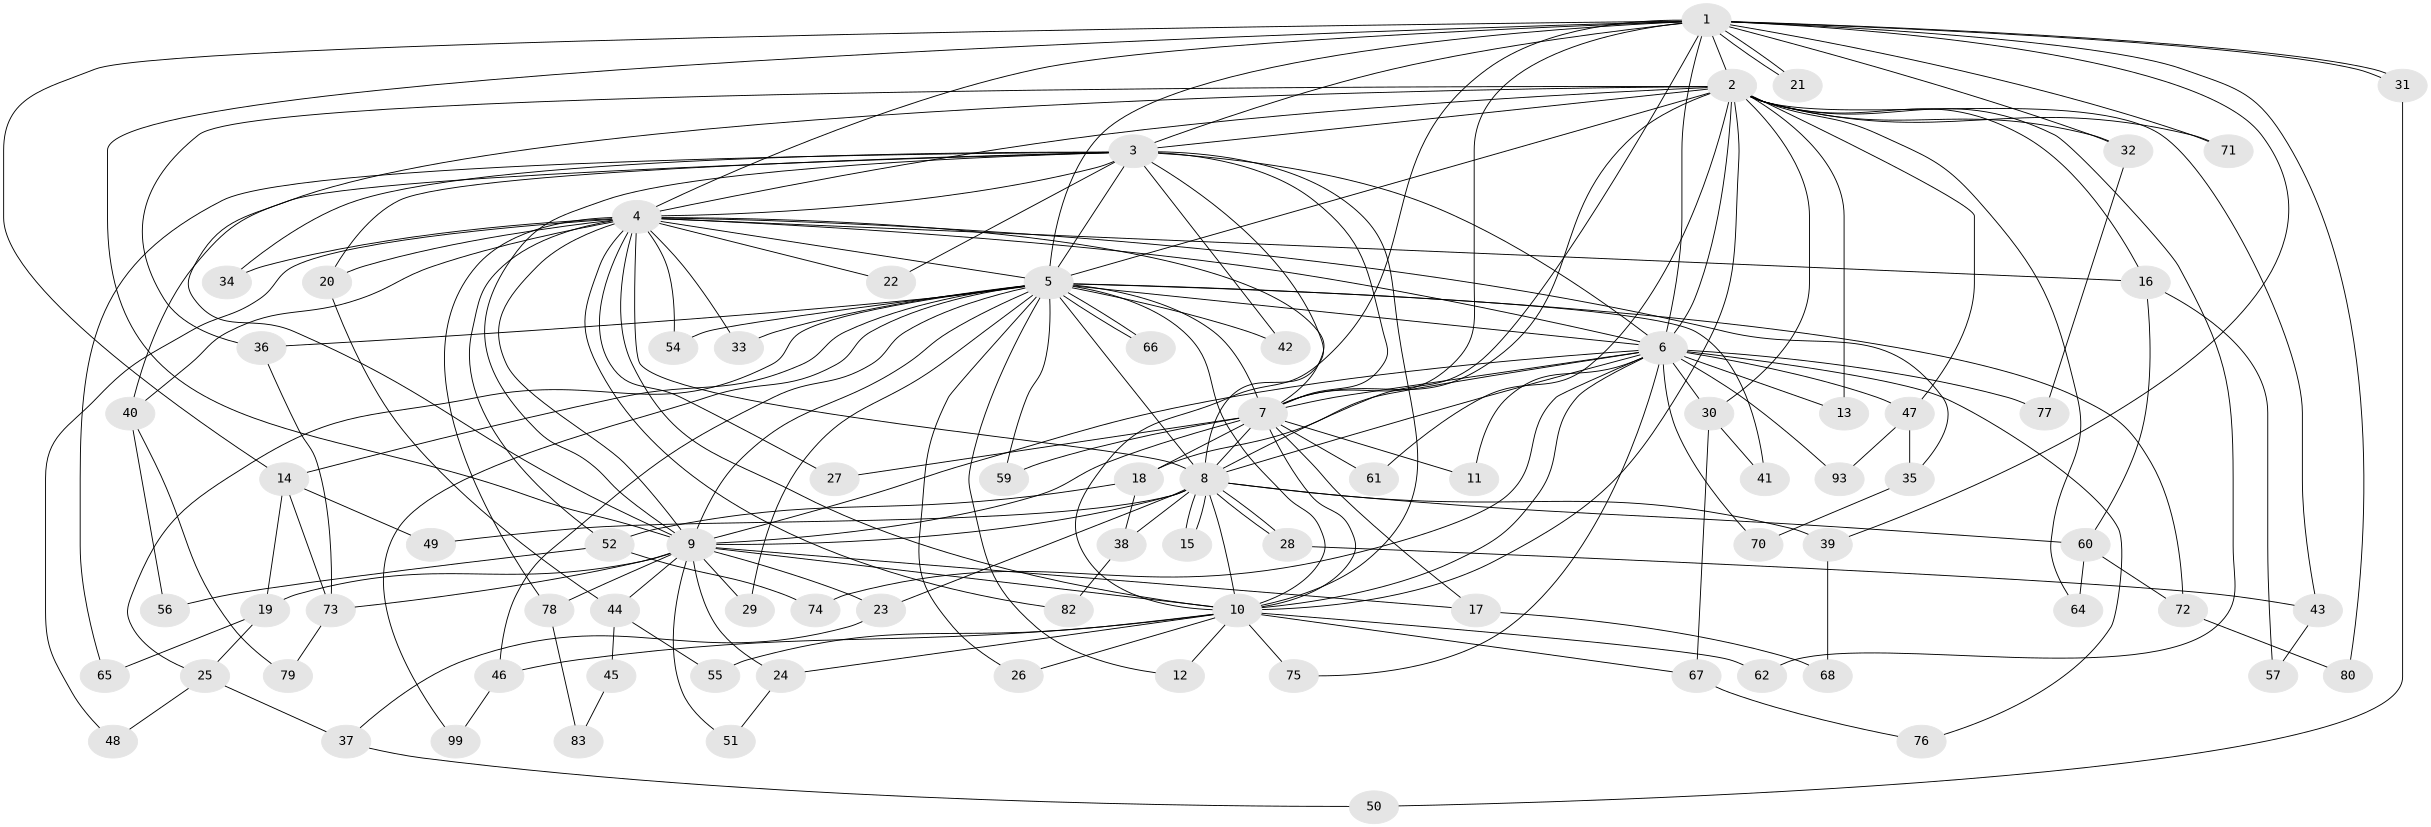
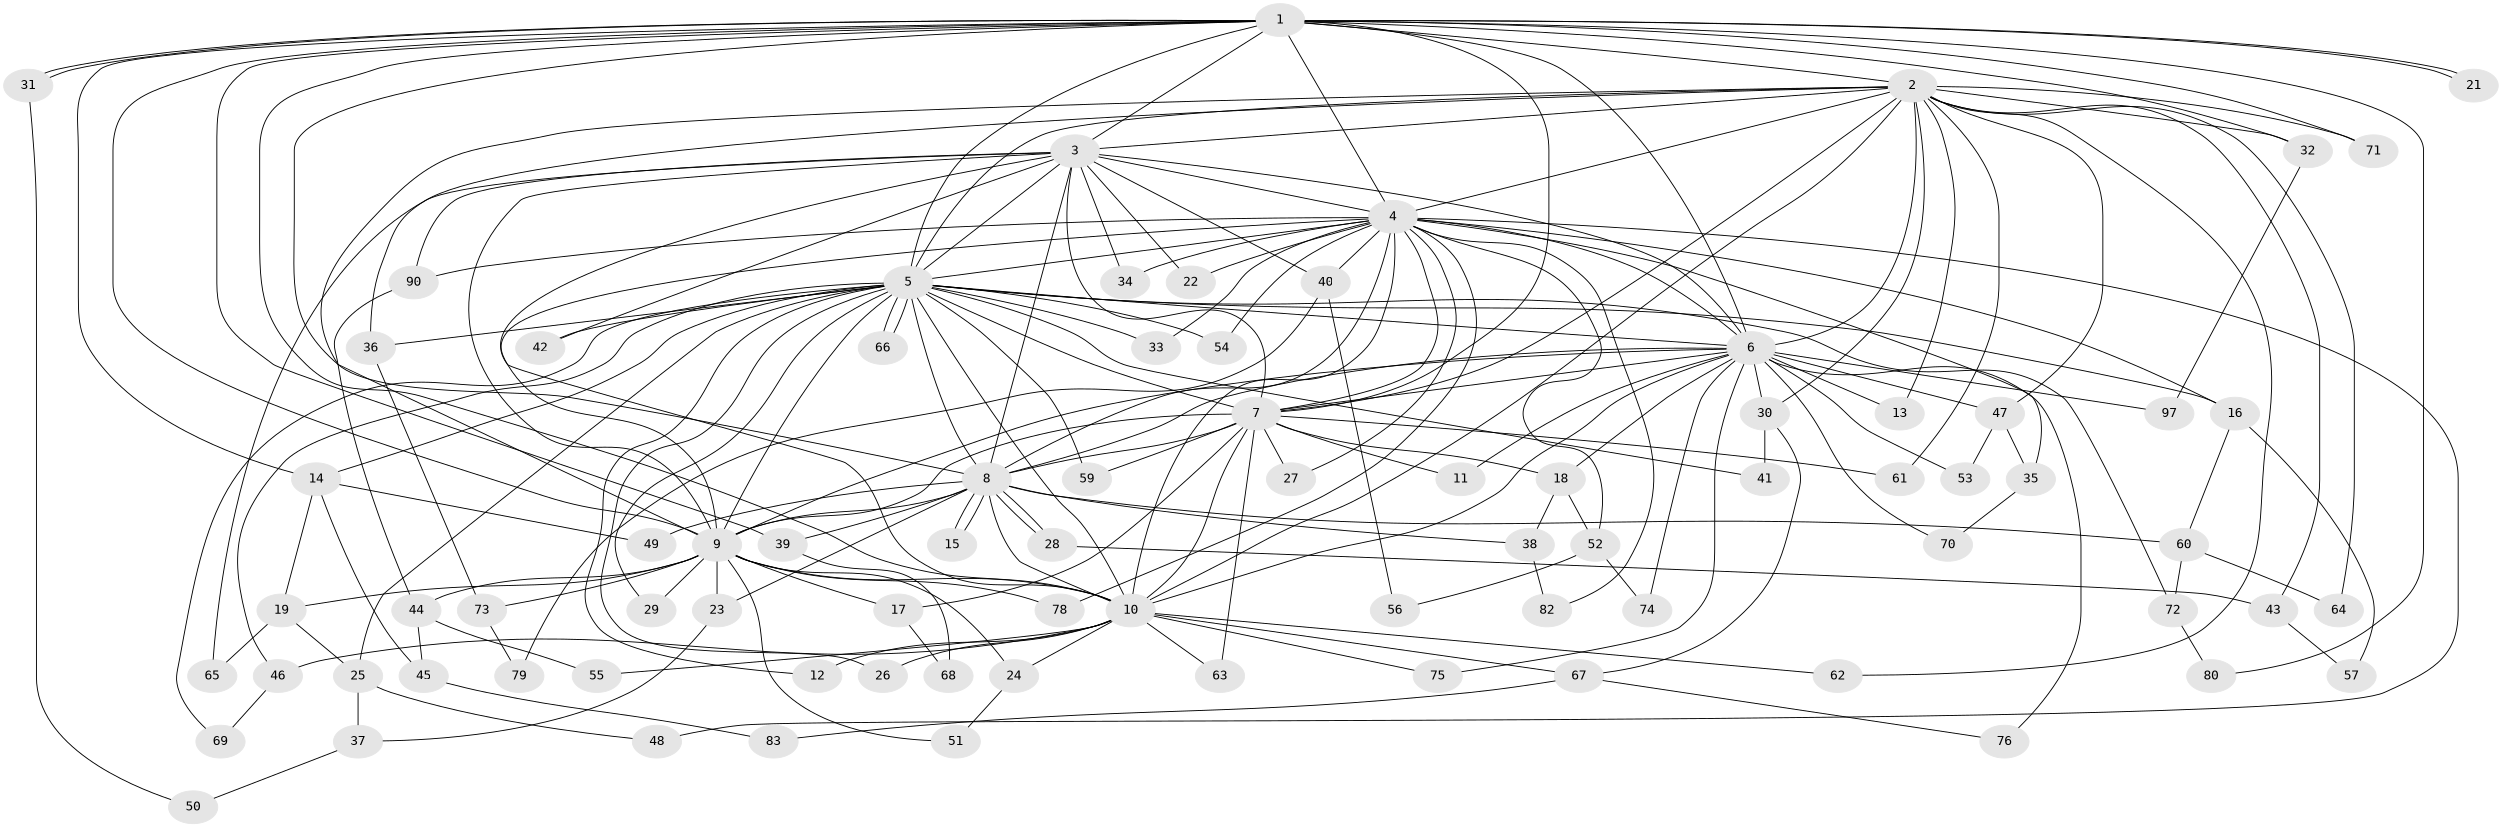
edge "2" -- "16": now "5" -- "16"
node "20": label "20" -> "90"
node "77": label "77" -> "97"
node "93": label "93" -> "53"
edge "14" -- "73": now "14" -- "45"
edge "78" -- "83": now "67" -- "83"
node "63": added
node "99": label "99" -> "69"
